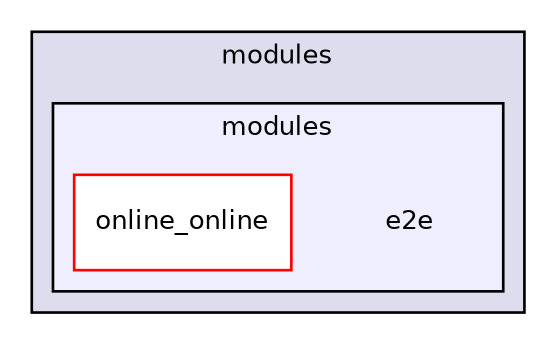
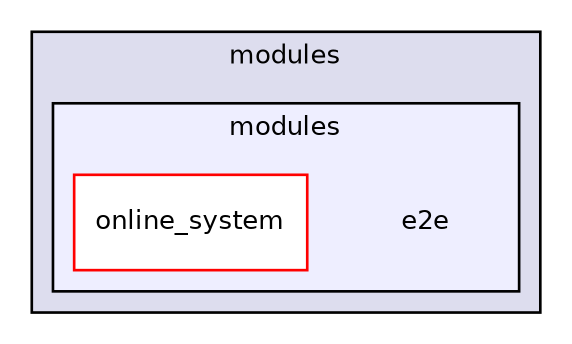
node "online_online": label "online_online" -> "online_system"
